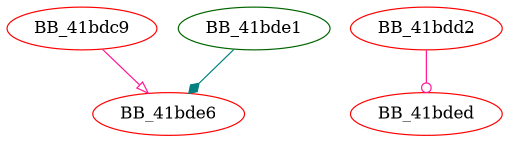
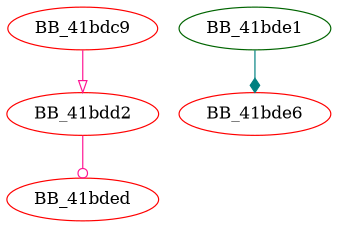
edge "BB_41bdc9" -> "BB_41bde6": now "BB_41bdc9" -> "BB_41bdd2"
